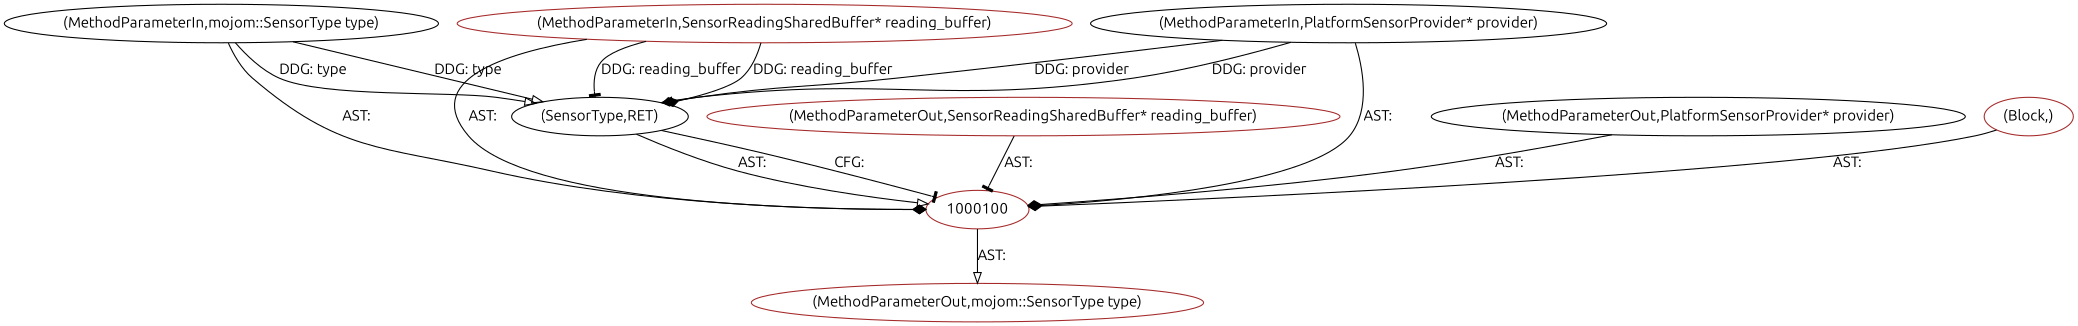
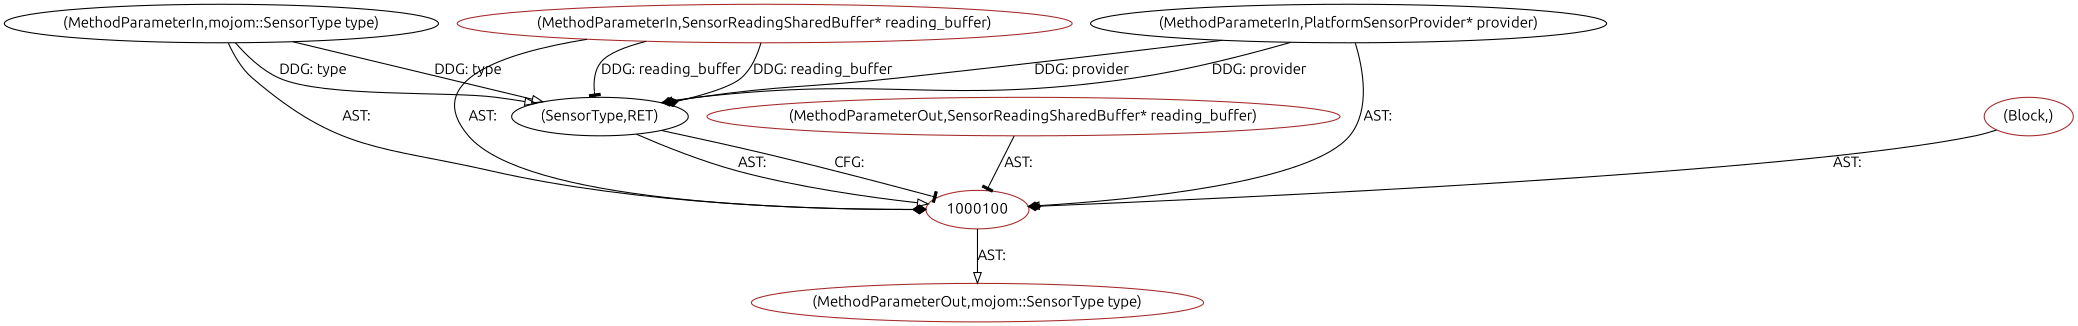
node "(MethodParameterOut,PlatformSensorProvider* provider)": removed
edge "(MethodParameterIn,PlatformSensorProvider* provider)" -> "1000100": arrowhead diamond -> onormal
